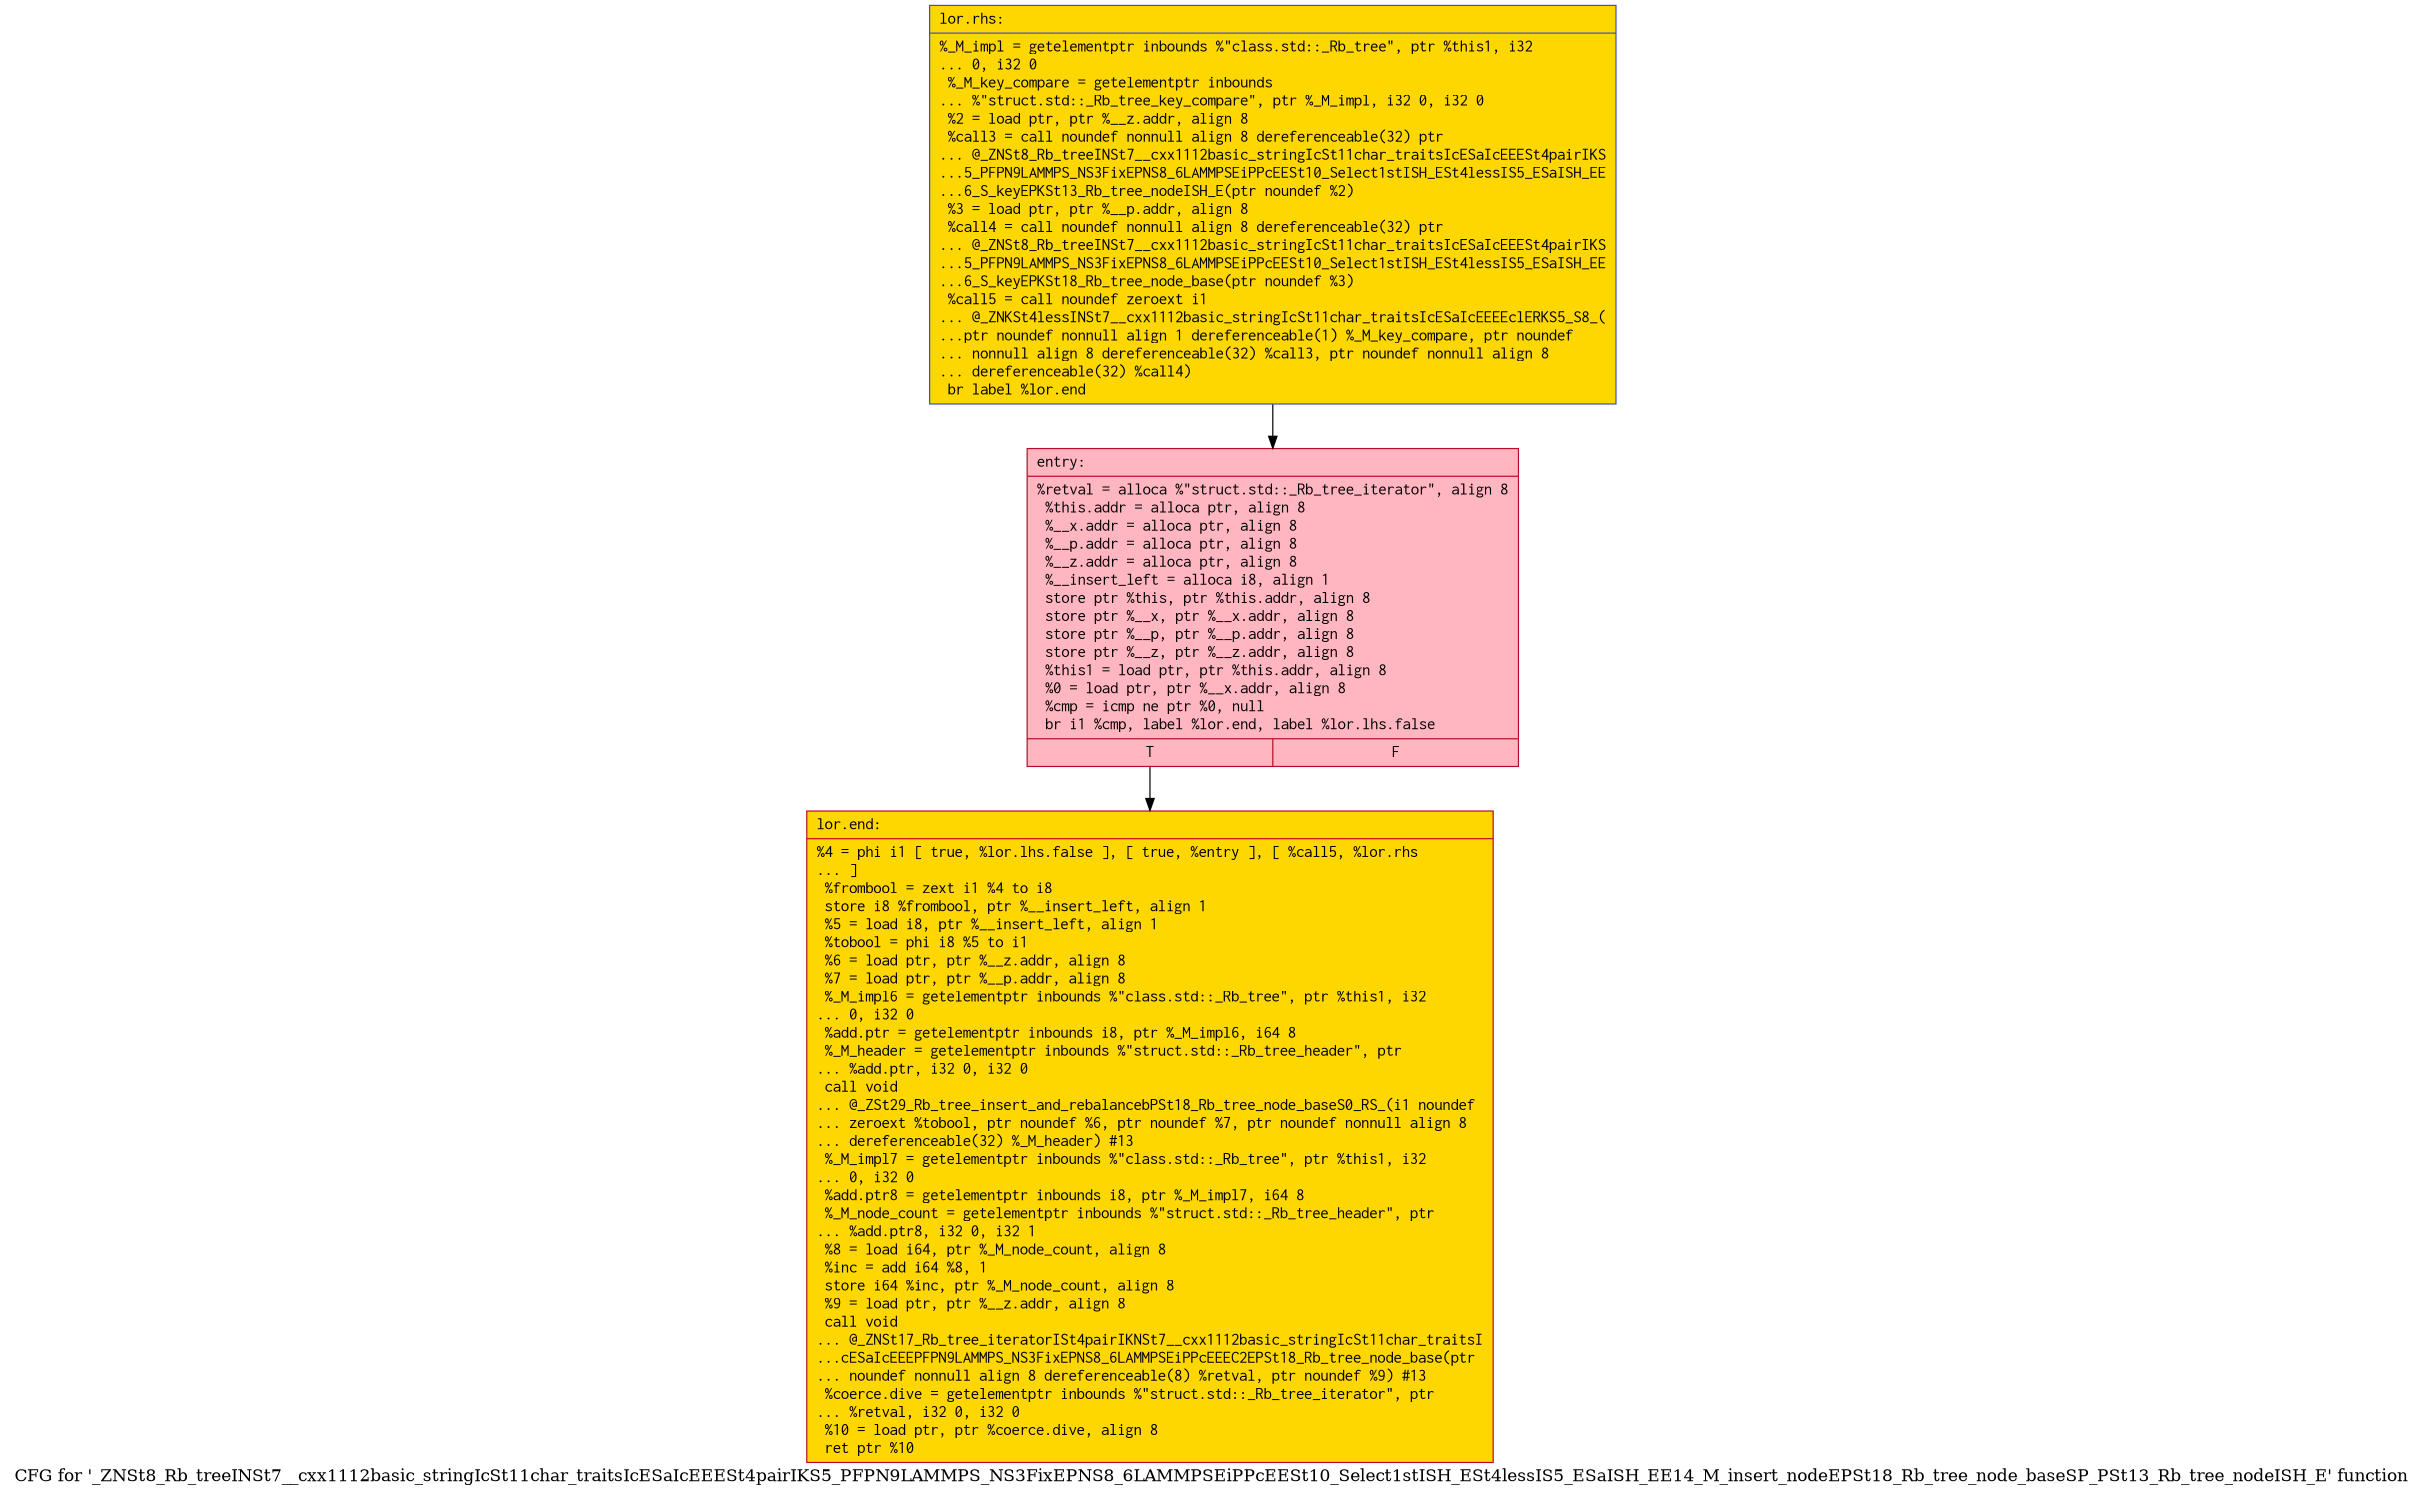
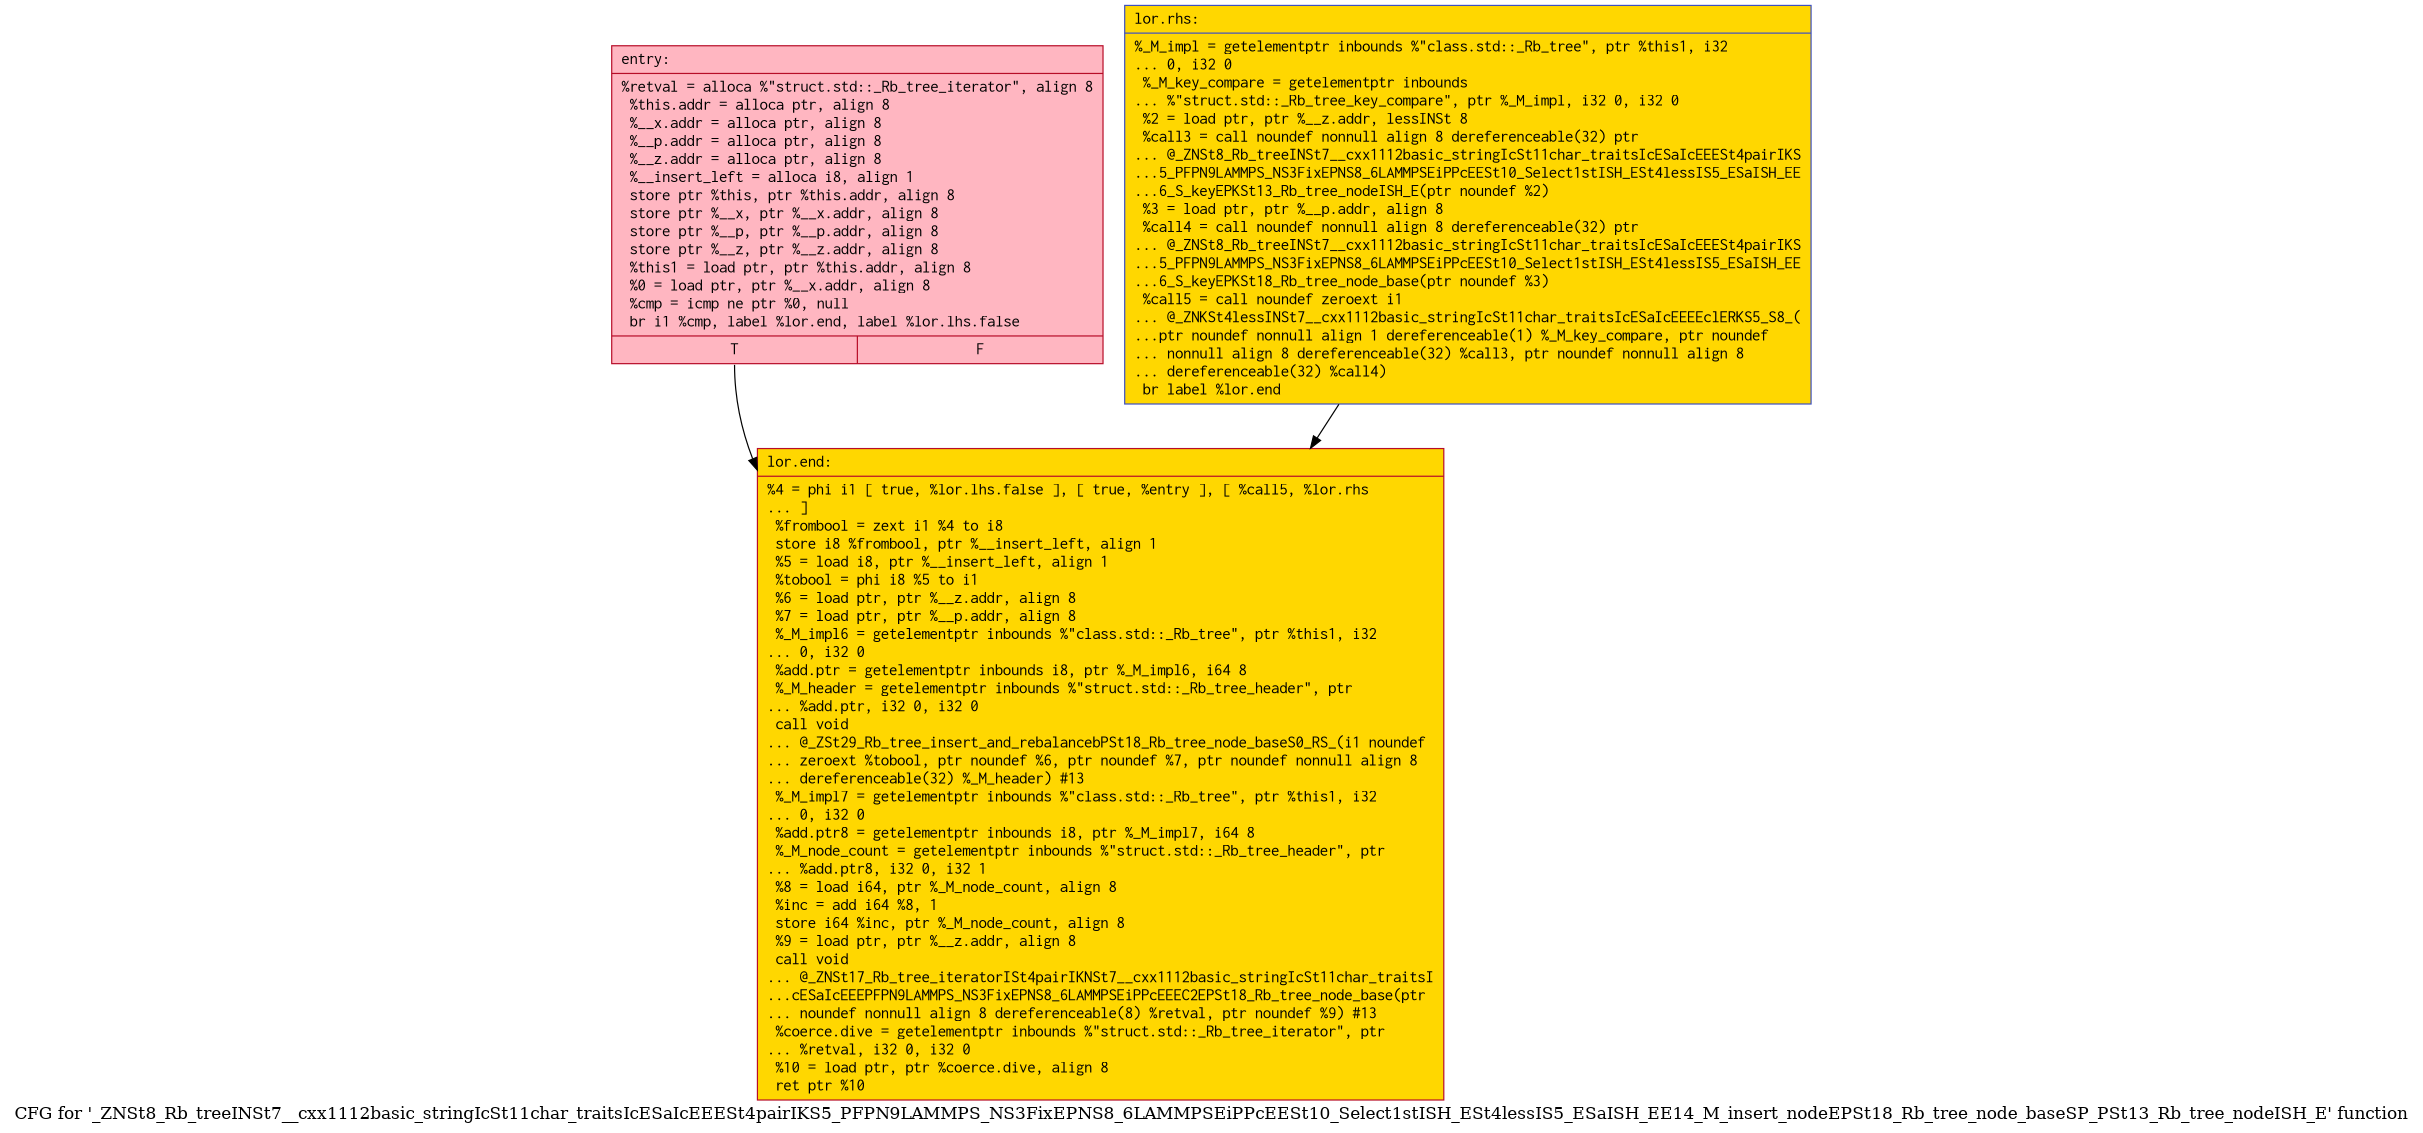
node "lor.rhs:": text "%2 = load ptr, ptr %__z.addr, align 8" -> "%2 = load ptr, ptr %__z.addr, lessINSt 8"
edge "lor.rhs:" -> "entry:": now "lor.rhs:" -> "lor.end:"
